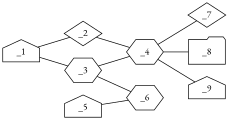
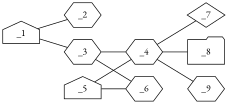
node "_2": shape diamond -> hexagon
edge "_2" -- "_4": now "_5" -- "_4"
node "_9": shape house -> hexagon
